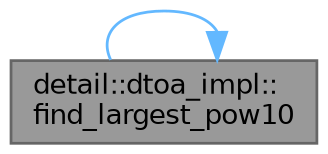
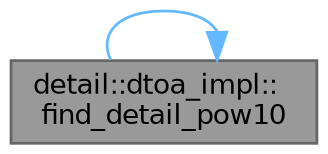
node "detail::dtoa_impl:: find_largest_pow10": label "detail::dtoa_impl:: find_largest_pow10" -> "detail::dtoa_impl:: find_detail_pow10"
